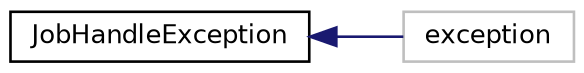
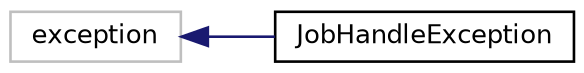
edge "exception" -> "JobHandleException": reversed
